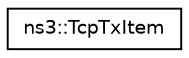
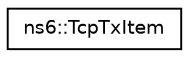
node "ns3::TcpTxItem": label "ns3::TcpTxItem" -> "ns6::TcpTxItem"
